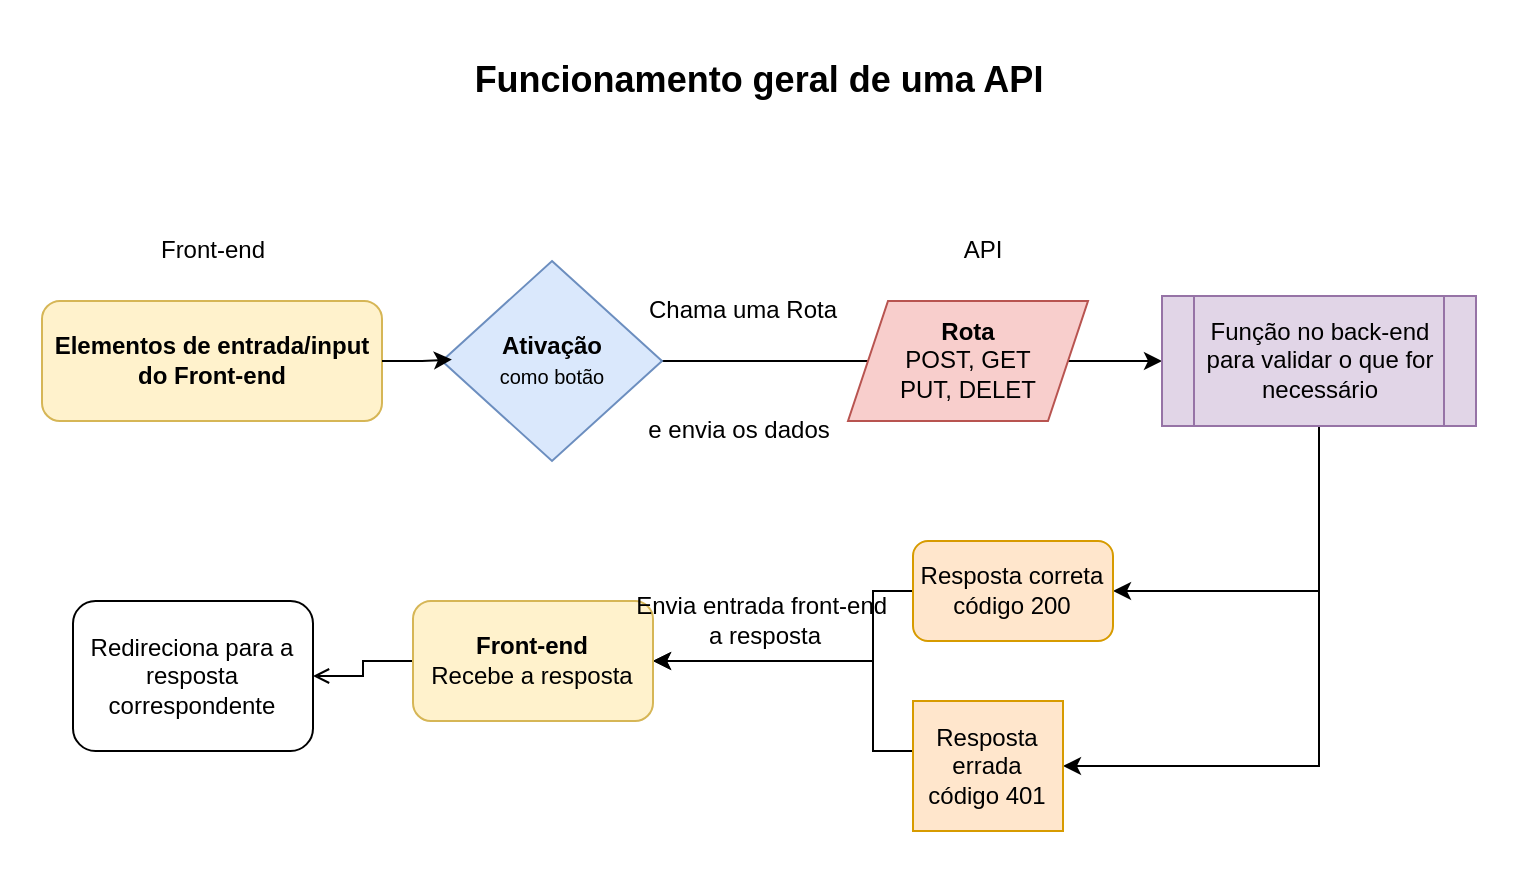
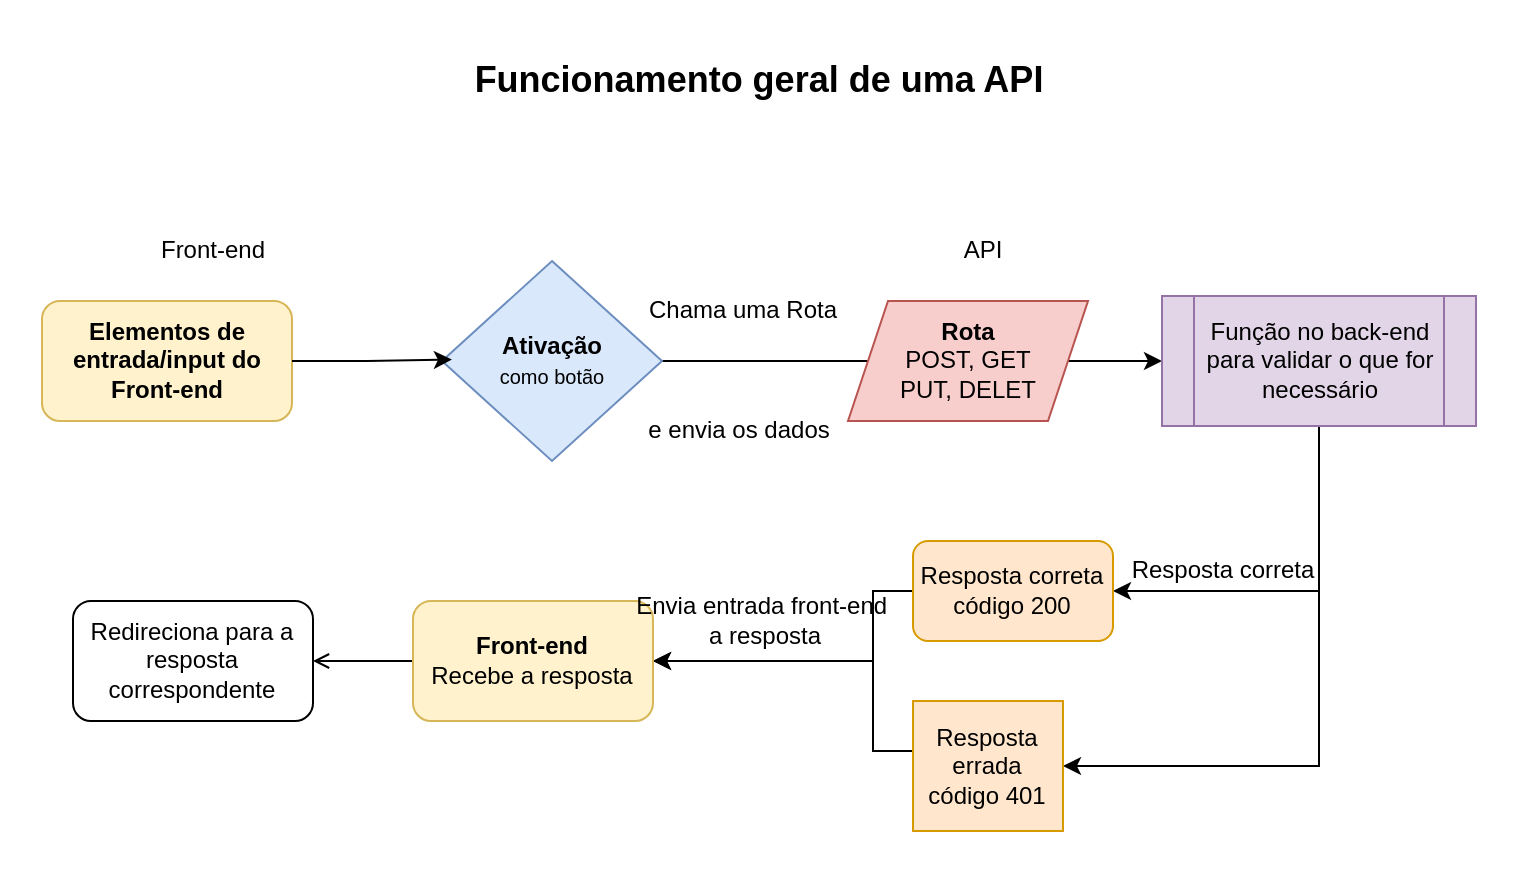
node "Elementos de entrada/input do Front-end": size 340x120 -> 250x120
node "Resposta correta": added
node "Redireciona para a resposta correspondente": size 240x150 -> 240x120
